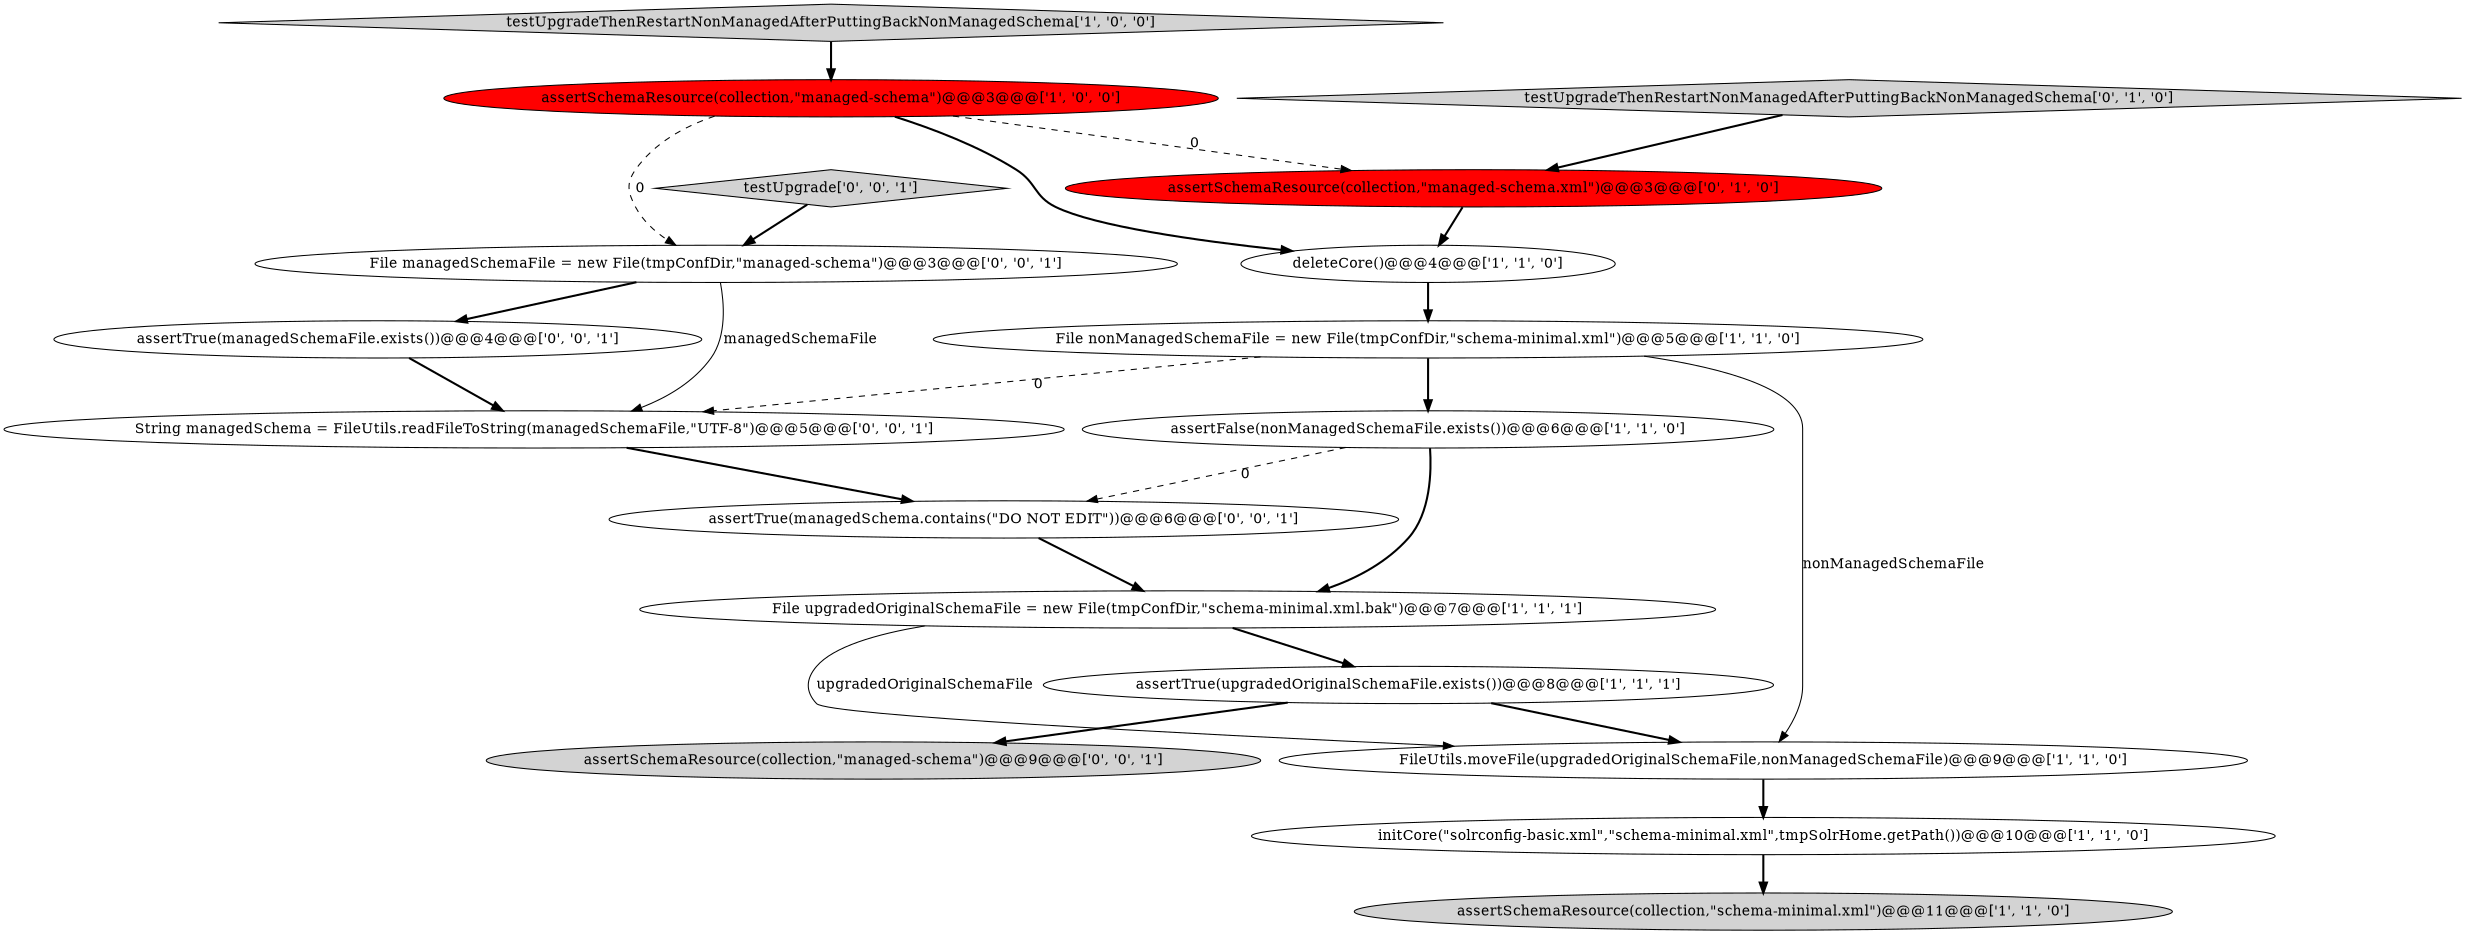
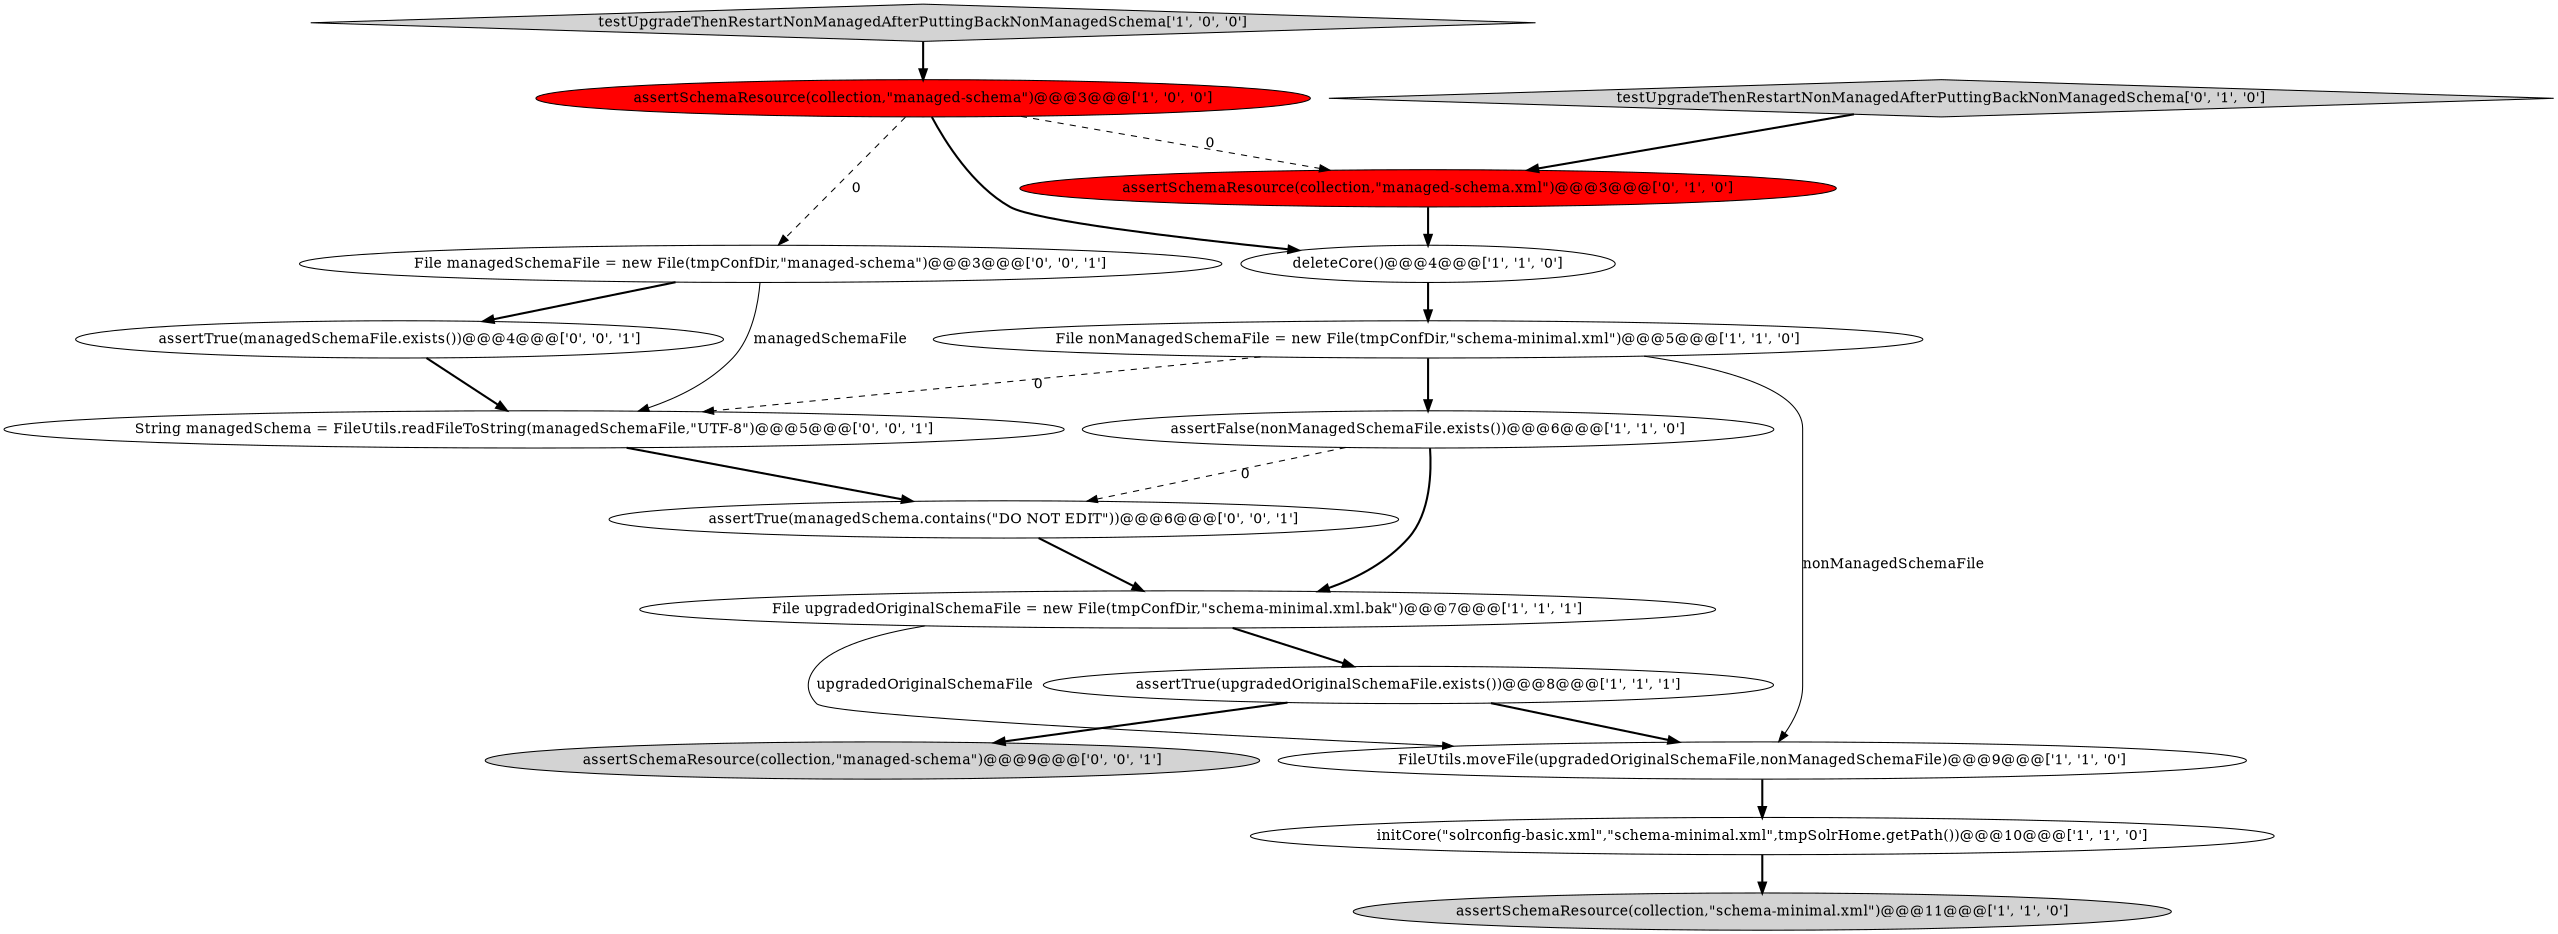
node "testUpgrade['0', '0', '1']": removed
